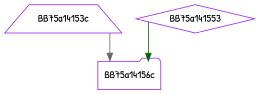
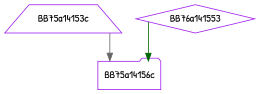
node "BB75a141553": label "BB75a141553" -> "BB76a141553"
